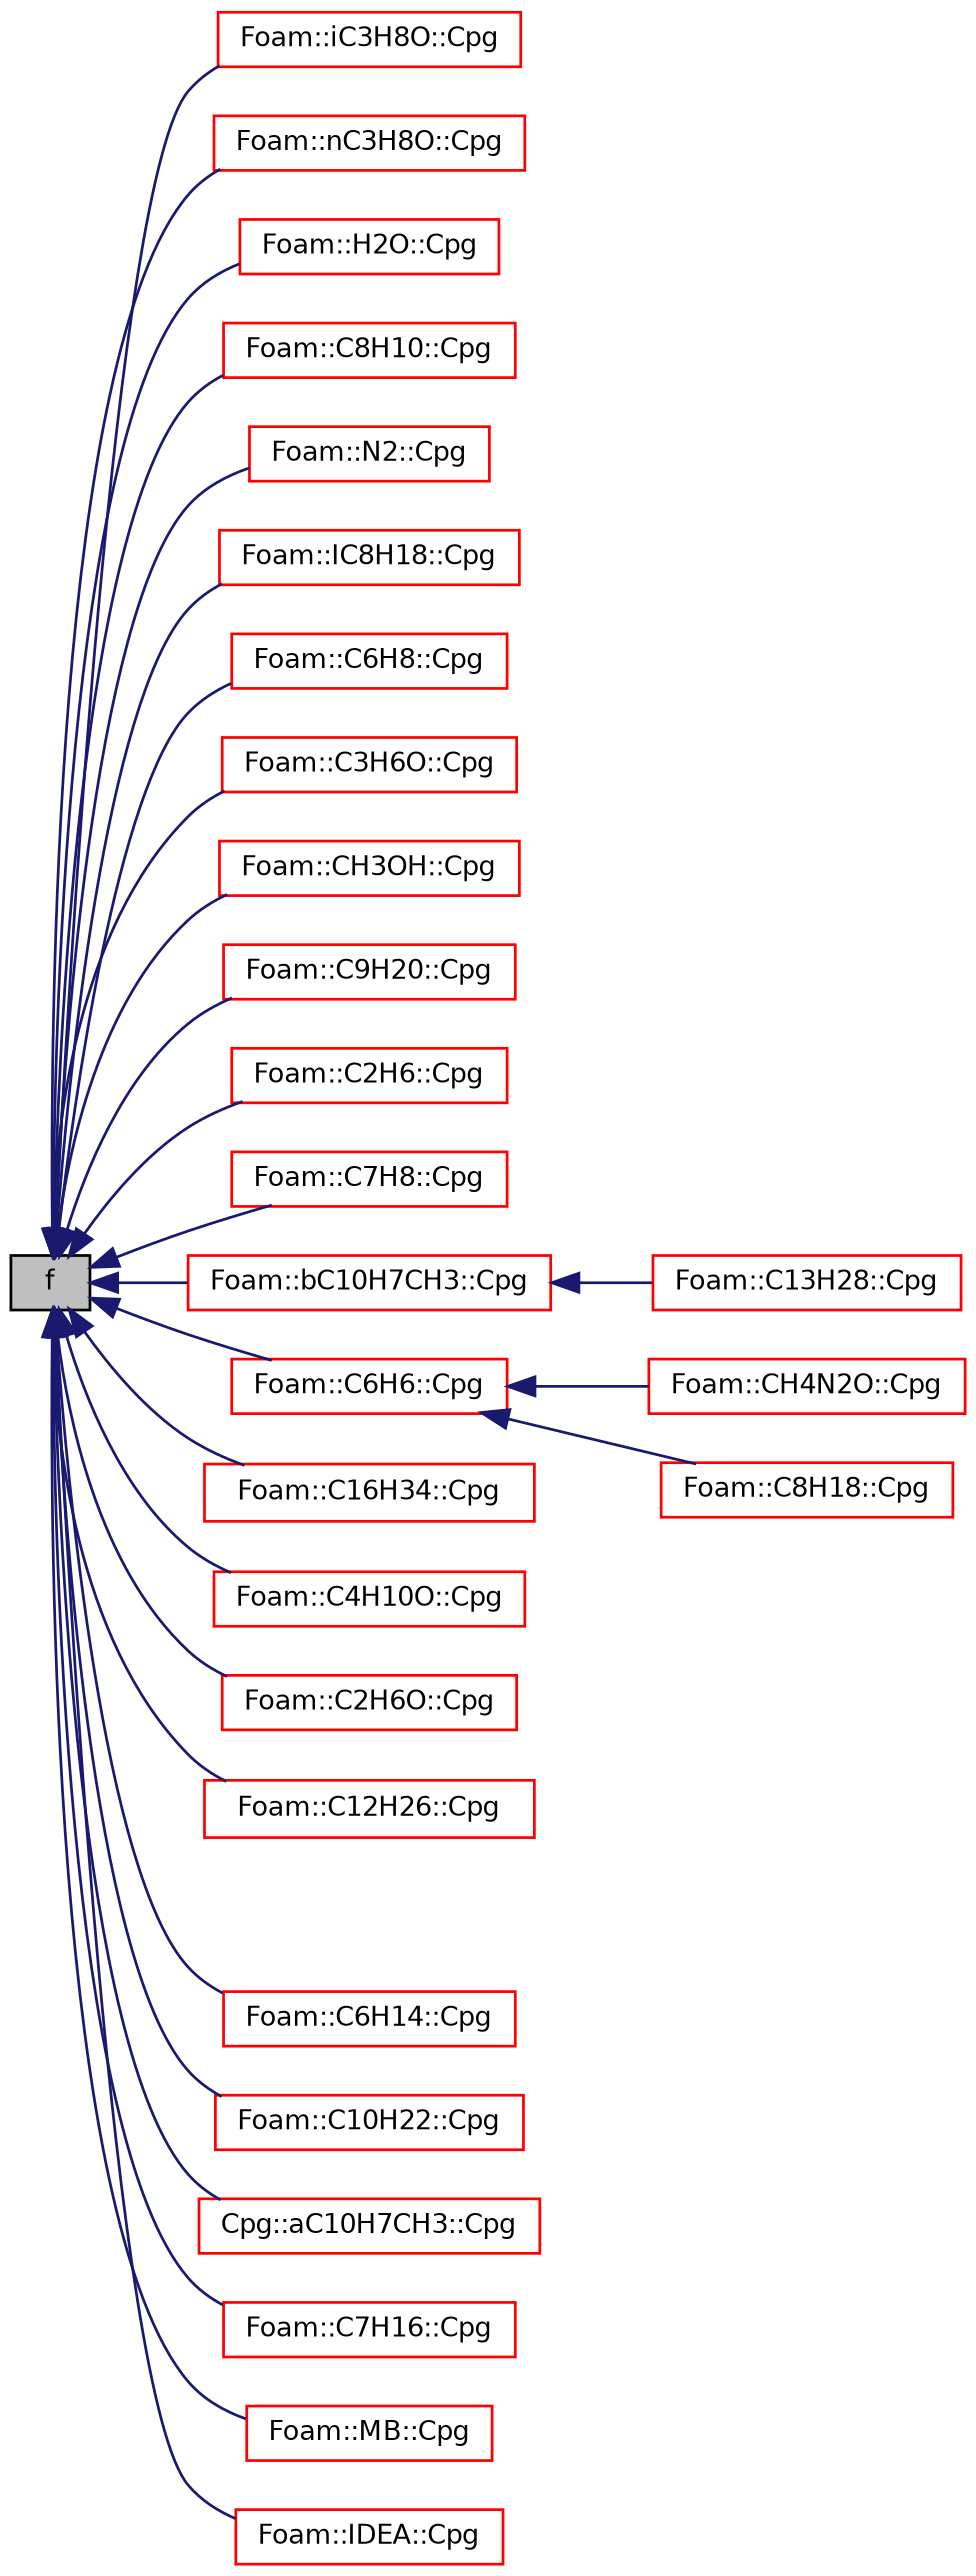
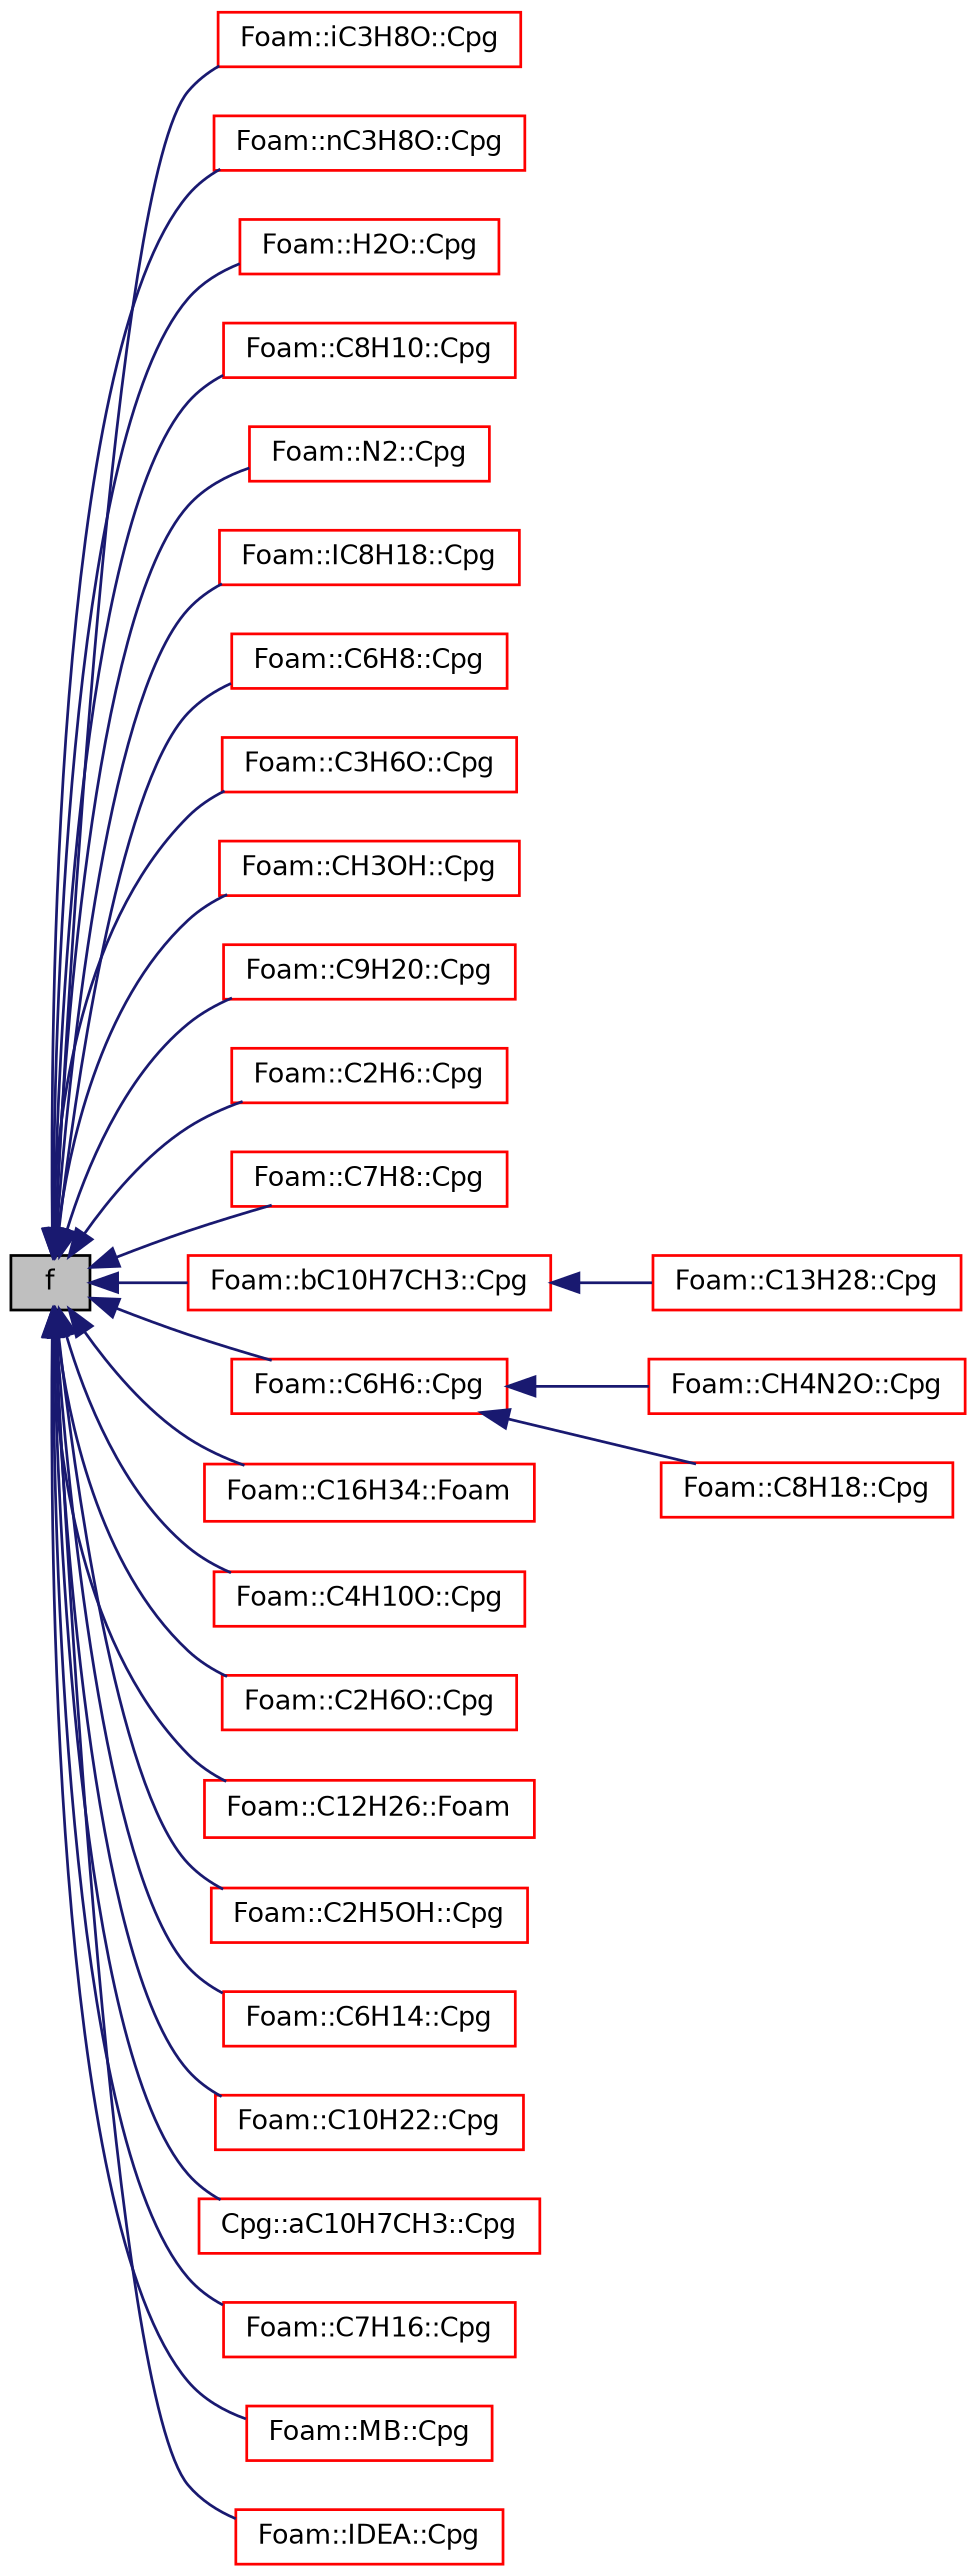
node "Foam::C16H34::Cpg": label "Foam::C16H34::Cpg" -> "Foam::C16H34::Foam"
node "Foam::C12H26::Cpg": label "Foam::C12H26::Cpg" -> "Foam::C12H26::Foam"
node "Foam::C2H5OH::Cpg": added
